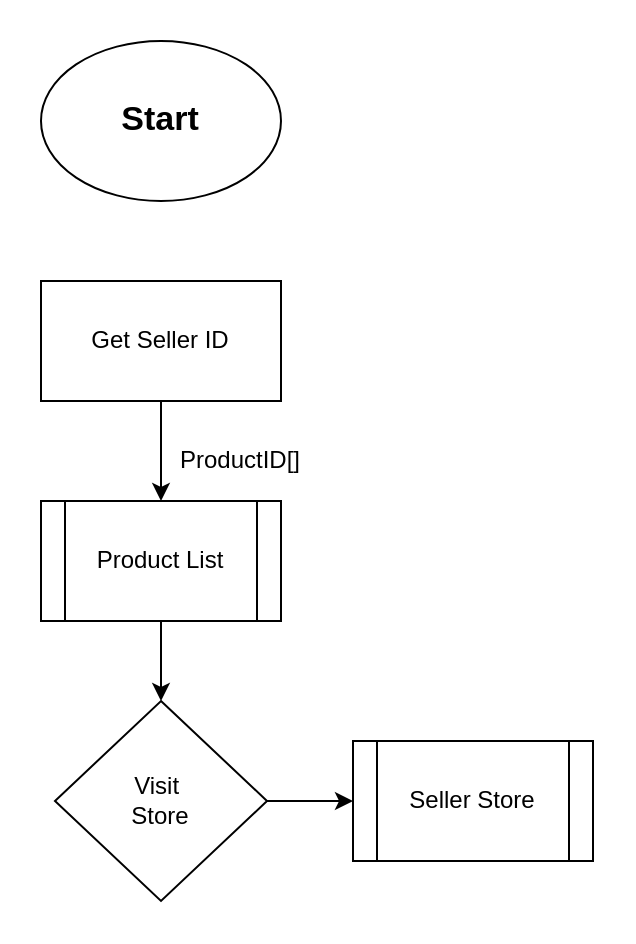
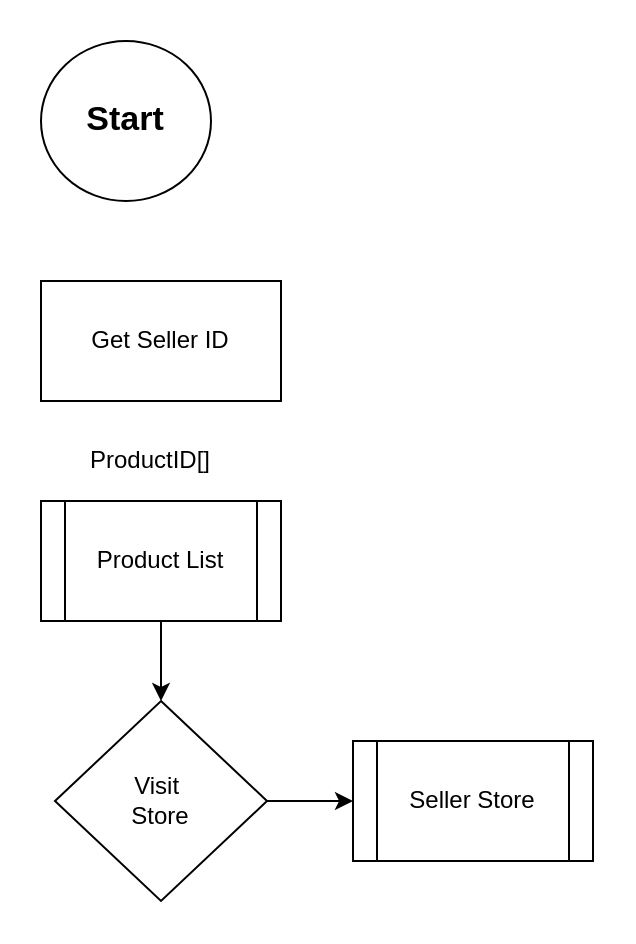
node "Start": size 240x160 -> 170x160
edge "Get Seller ID" -> "Product List": removed
node "ProductID[]": moved (241, 461) -> (151, 461)
